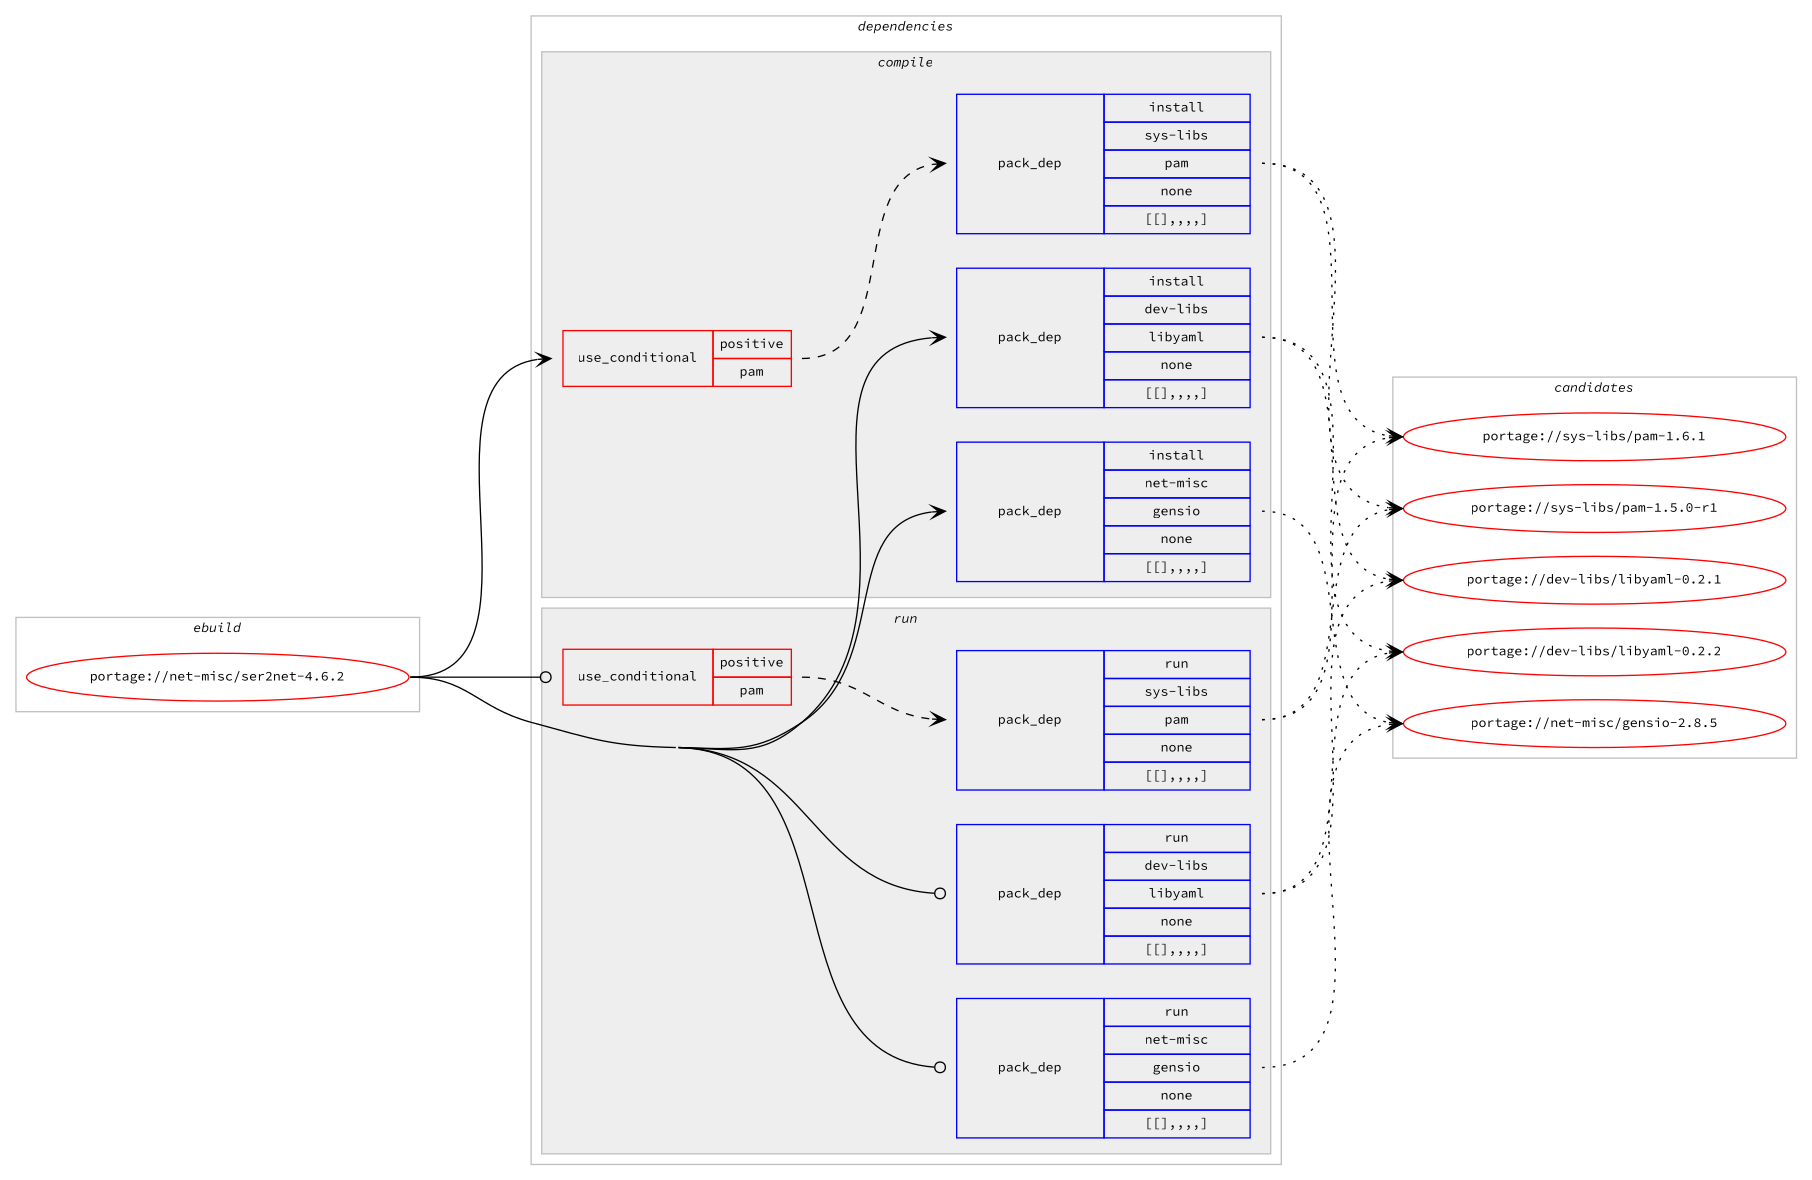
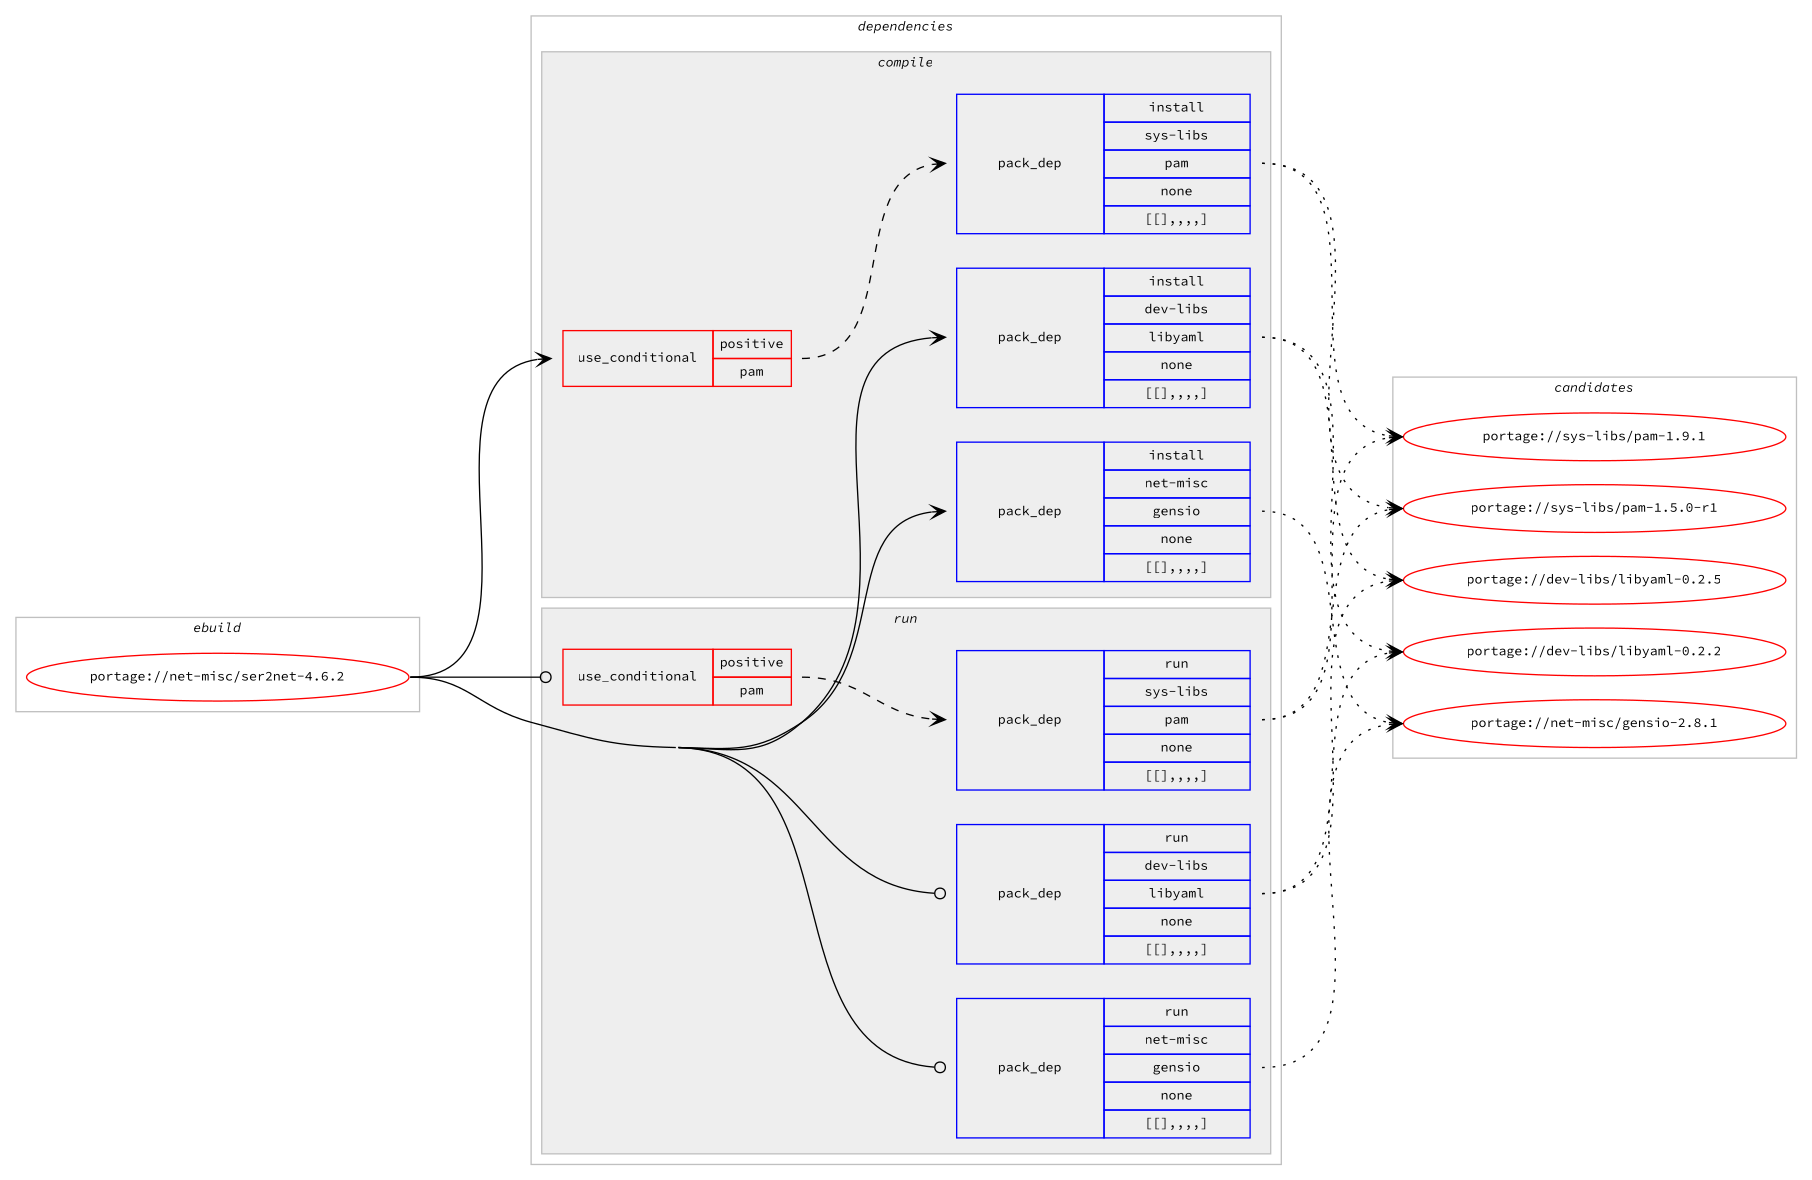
node "portage://sys-libs/pam-1.6.1": label "portage://sys-libs/pam-1.6.1" -> "portage://sys-libs/pam-1.9.1"
node "portage://dev-libs/libyaml-0.2.1": label "portage://dev-libs/libyaml-0.2.1" -> "portage://dev-libs/libyaml-0.2.5"
node "portage://net-misc/gensio-2.8.5": label "portage://net-misc/gensio-2.8.5" -> "portage://net-misc/gensio-2.8.1"
